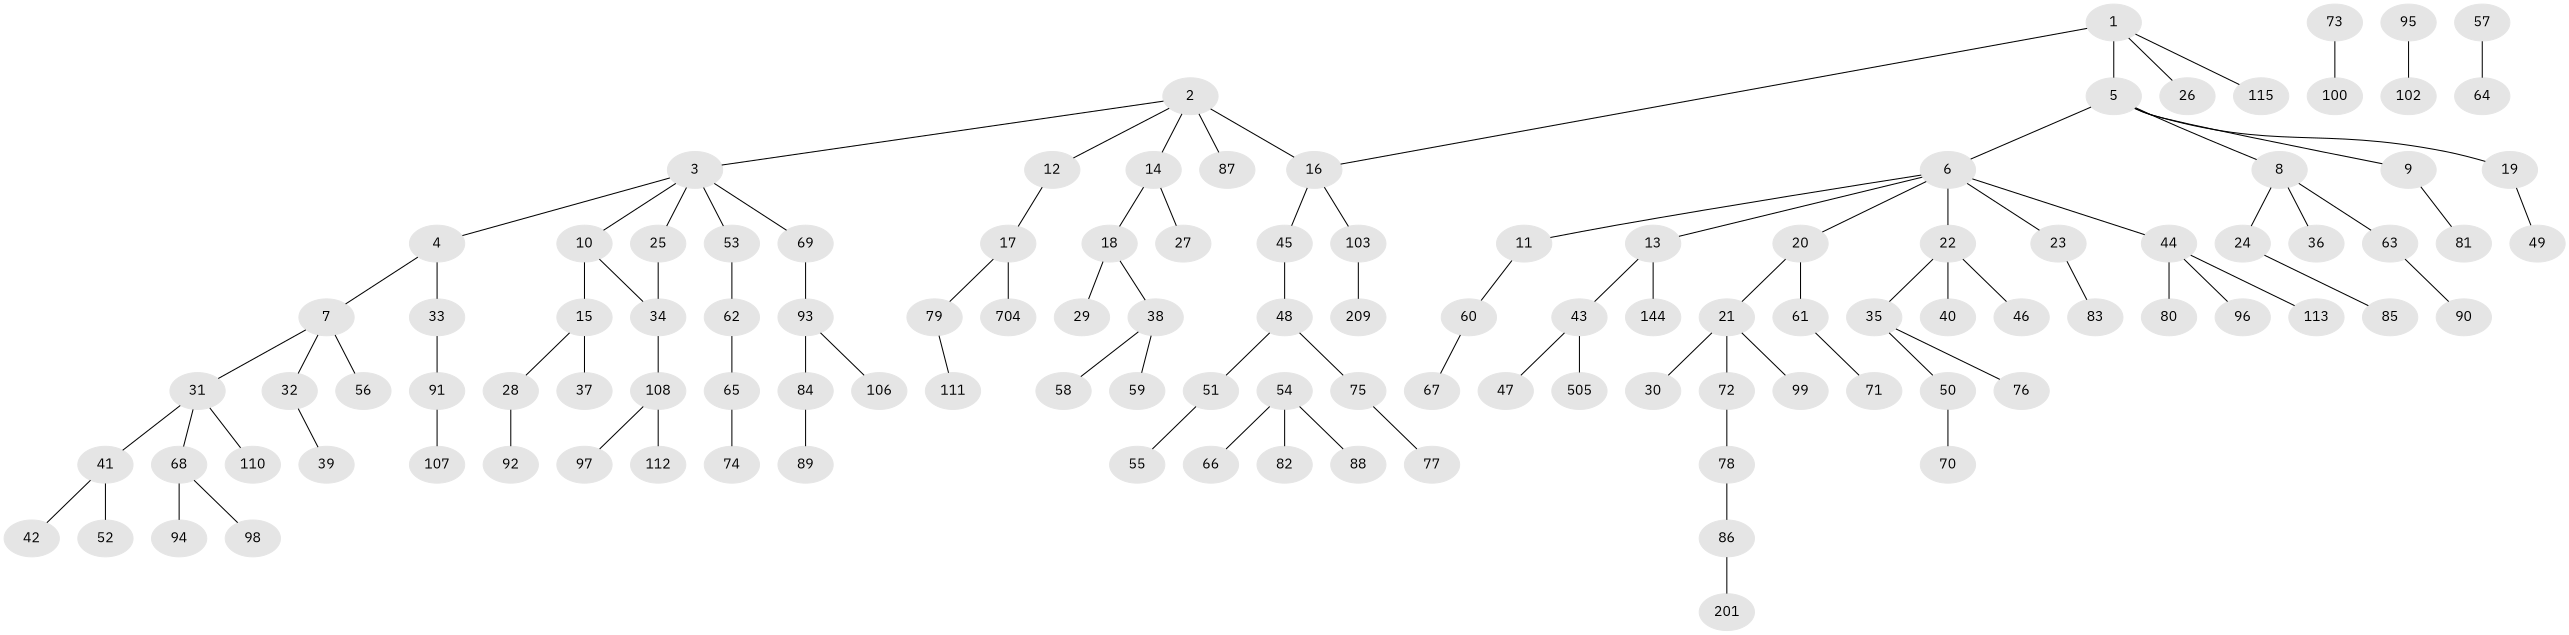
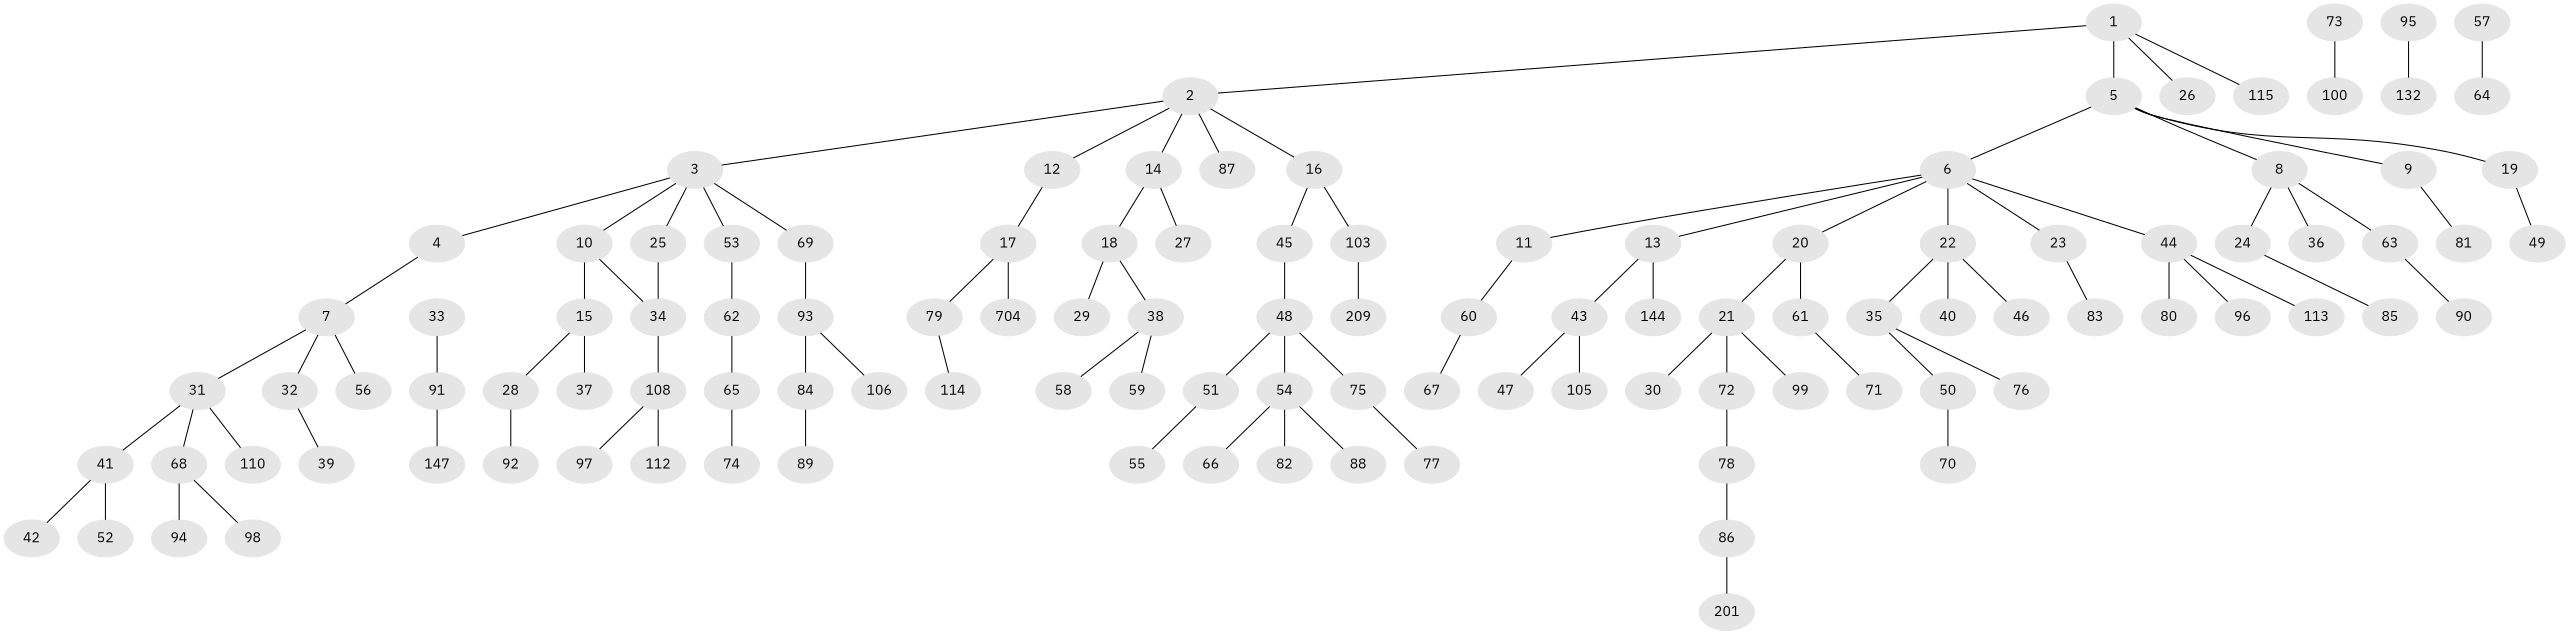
edge "1" -- "16": now "1" -- "2"
node "102": label "102" -> "132"
edge "4" -- "33": removed
edge "48" -- "54": added
node "111": label "111" -> "114"
node "505": label "505" -> "105"
node "107": label "107" -> "147"
